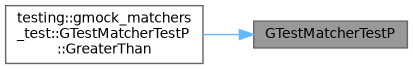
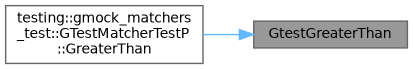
node "GTestMatcherTestP": label "GTestMatcherTestP" -> "GtestGreaterThan"
